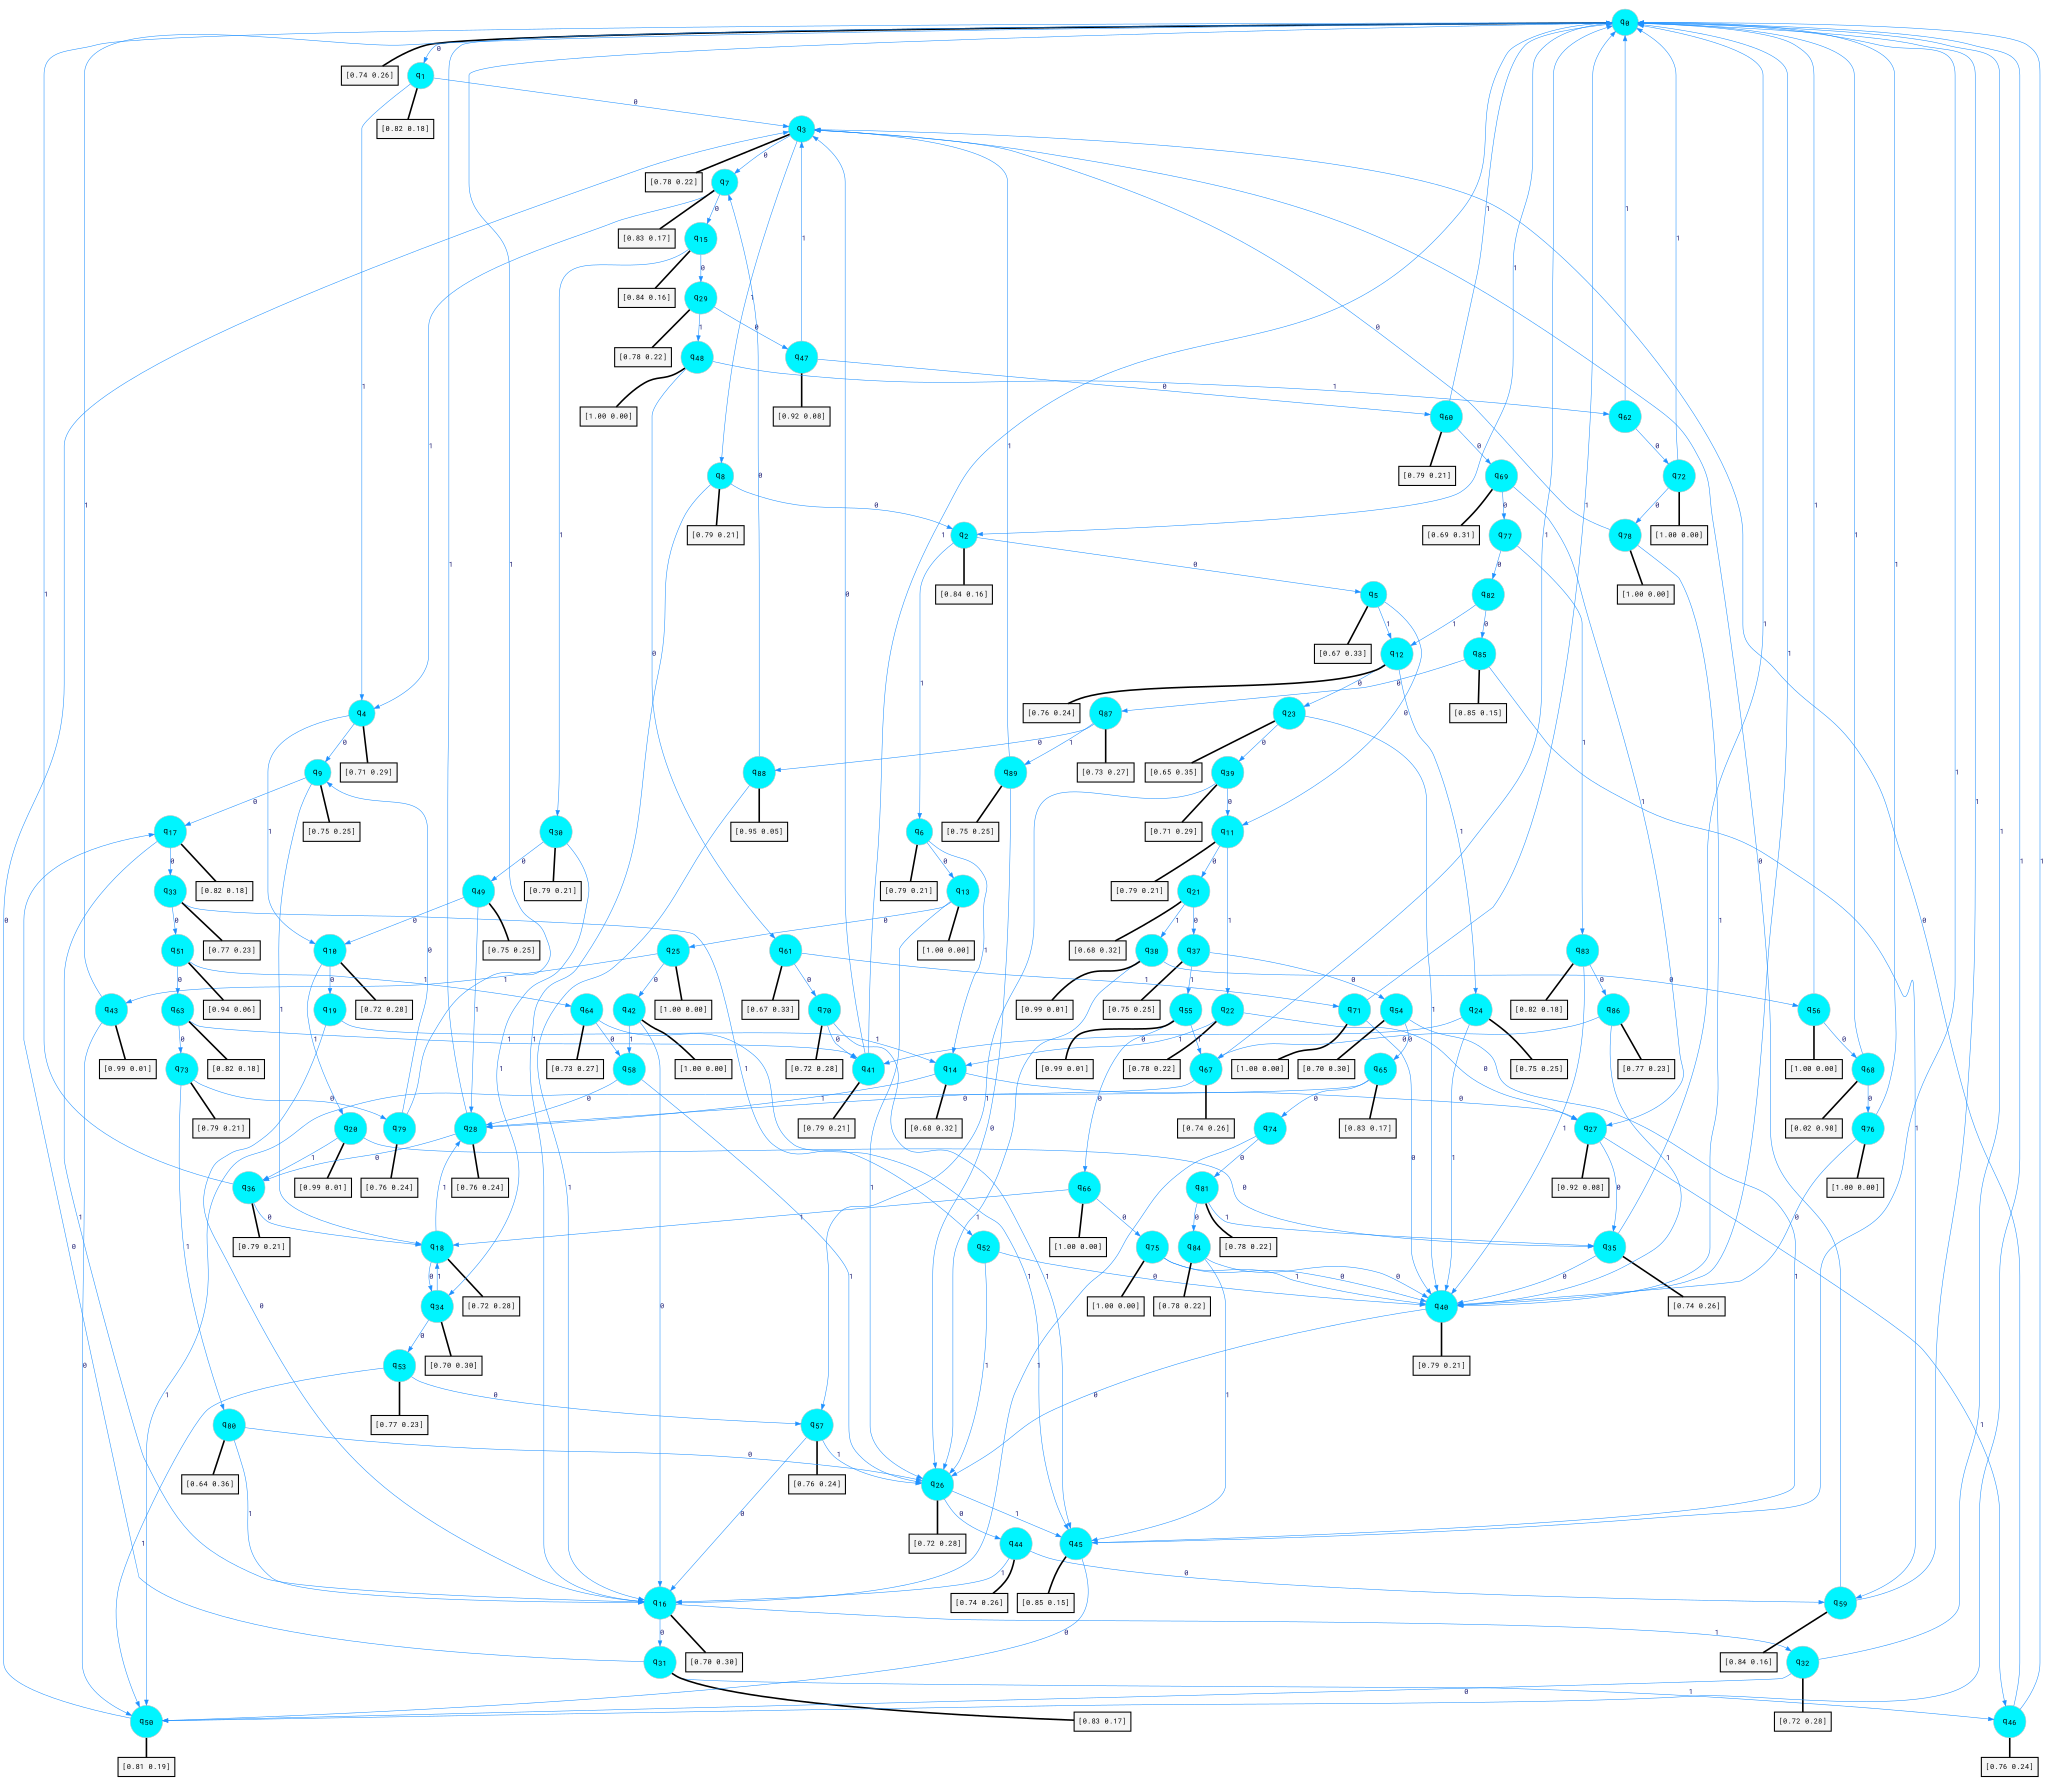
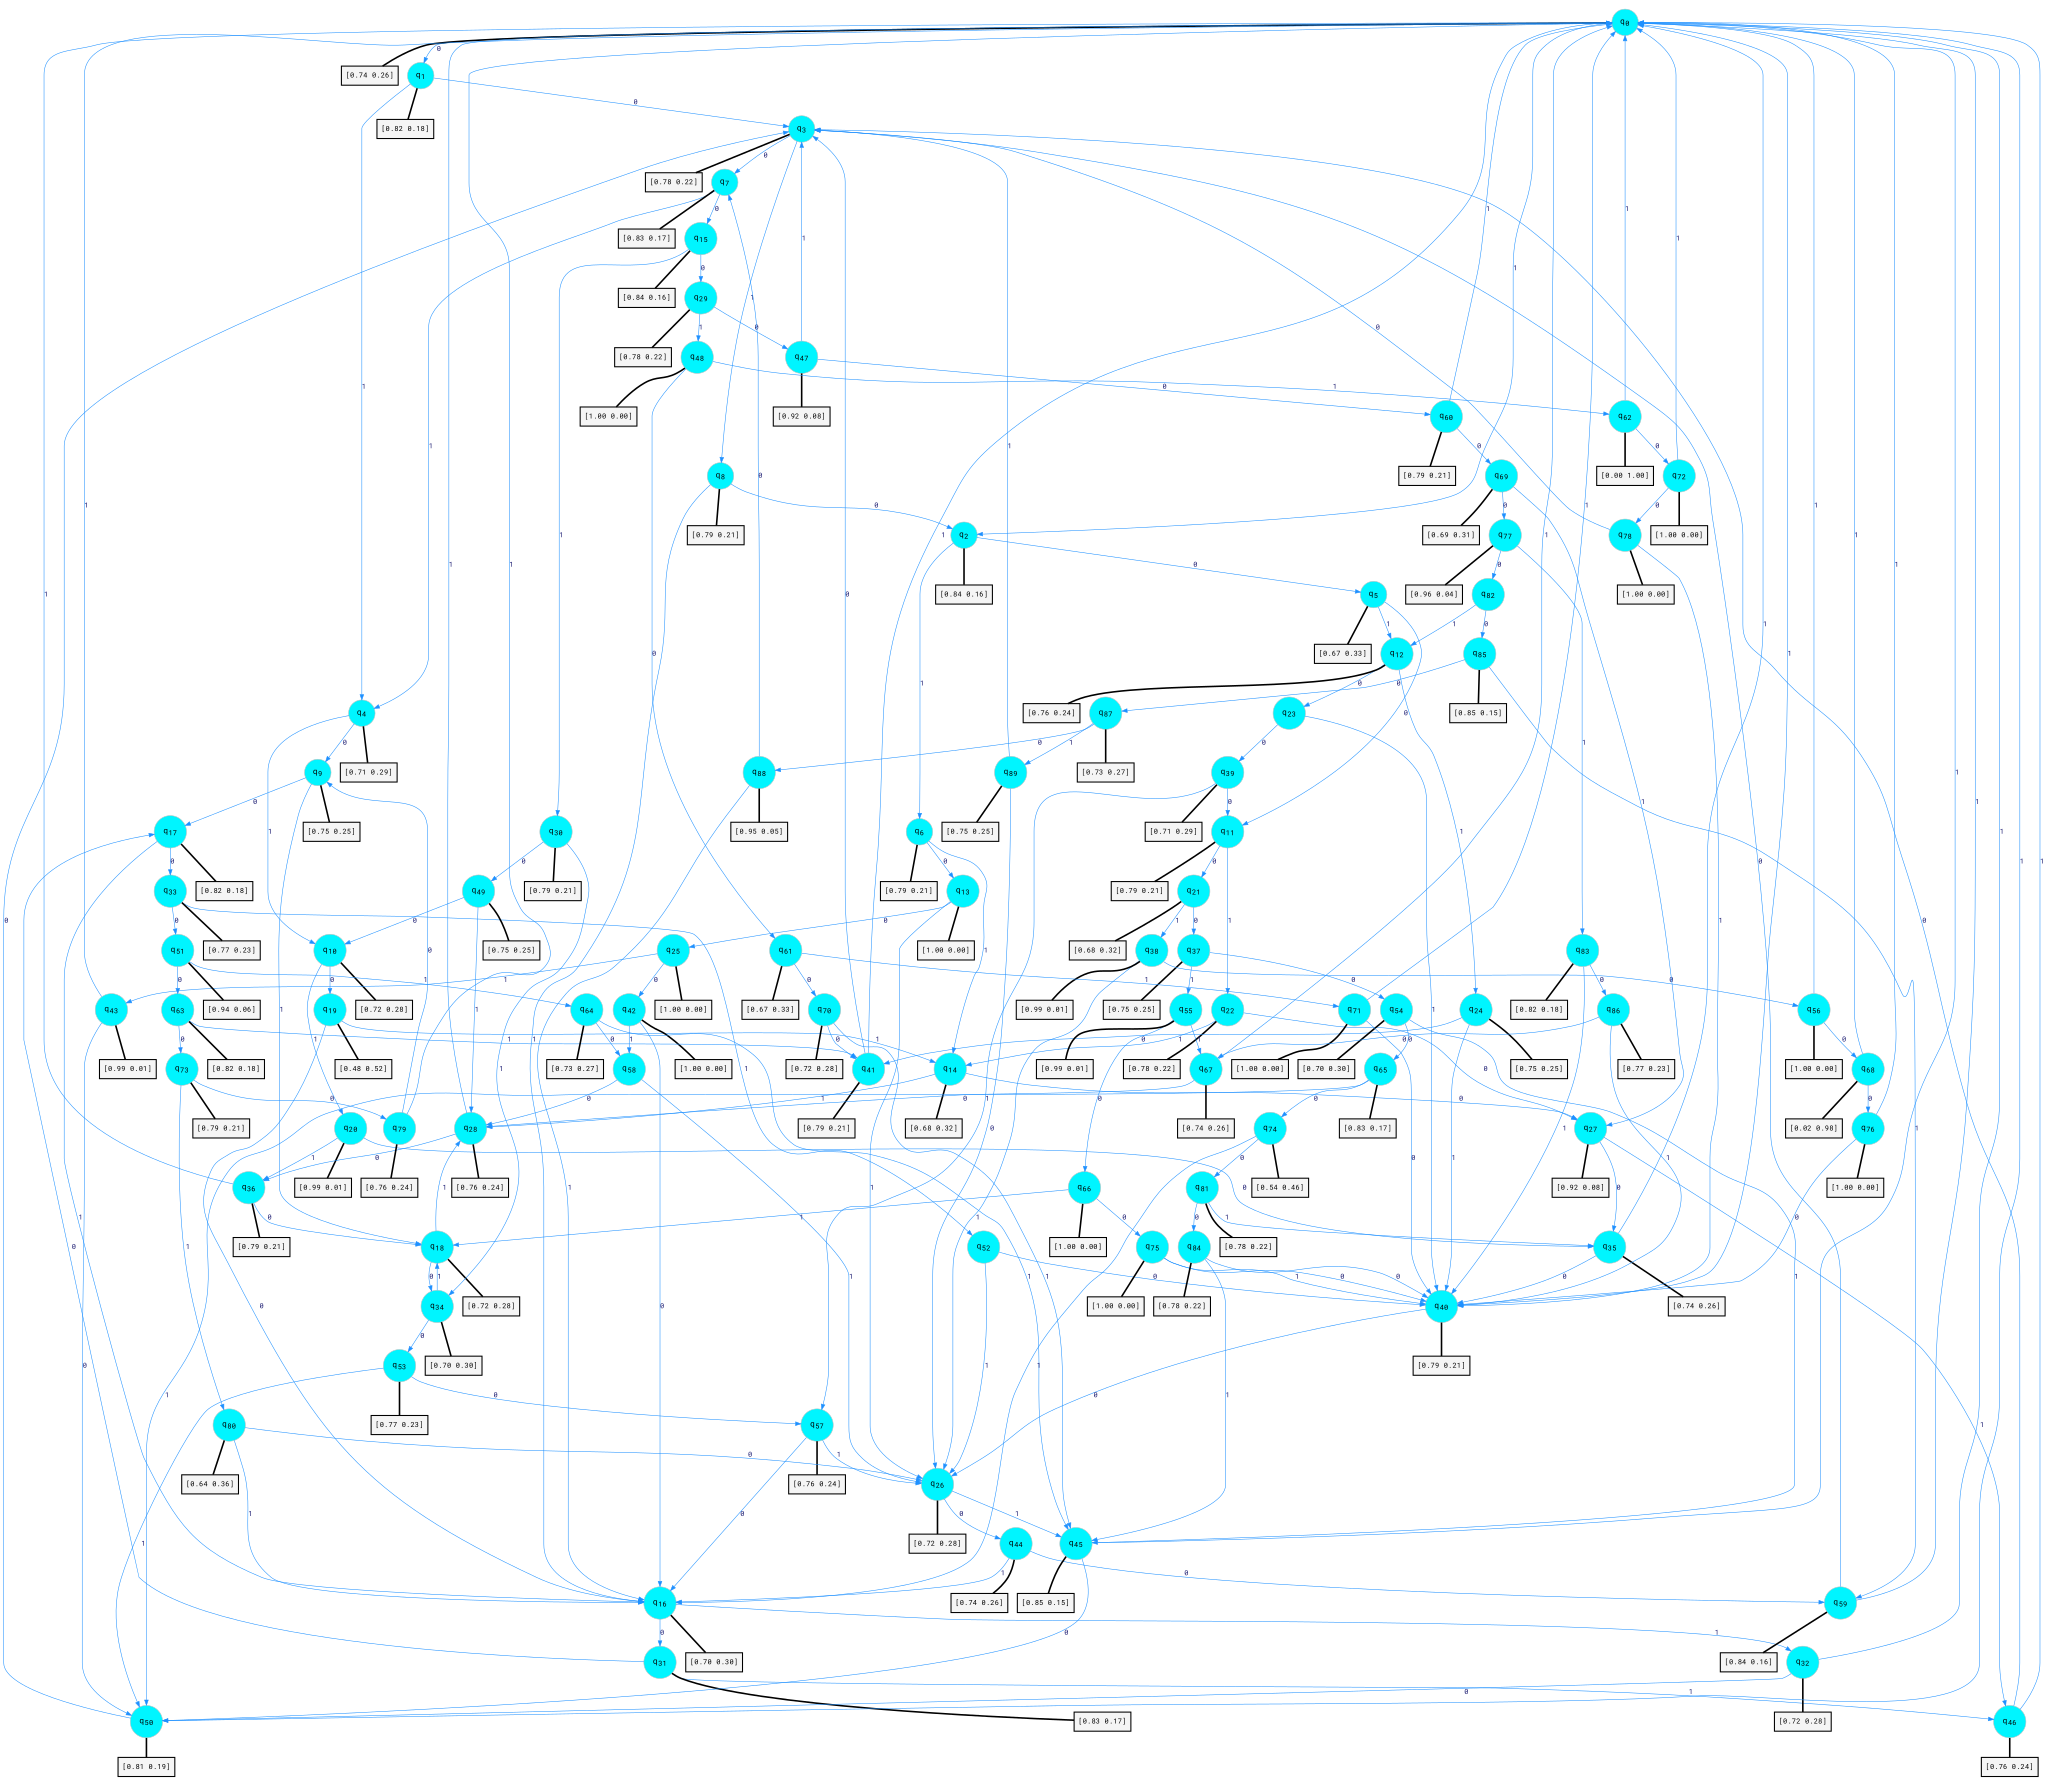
node "[0.00 1.00]": added
node "[0.96 0.04]": added
node "[0.65 0.35]": removed
node "[0.48 0.52]": added
node "[0.54 0.46]": added
